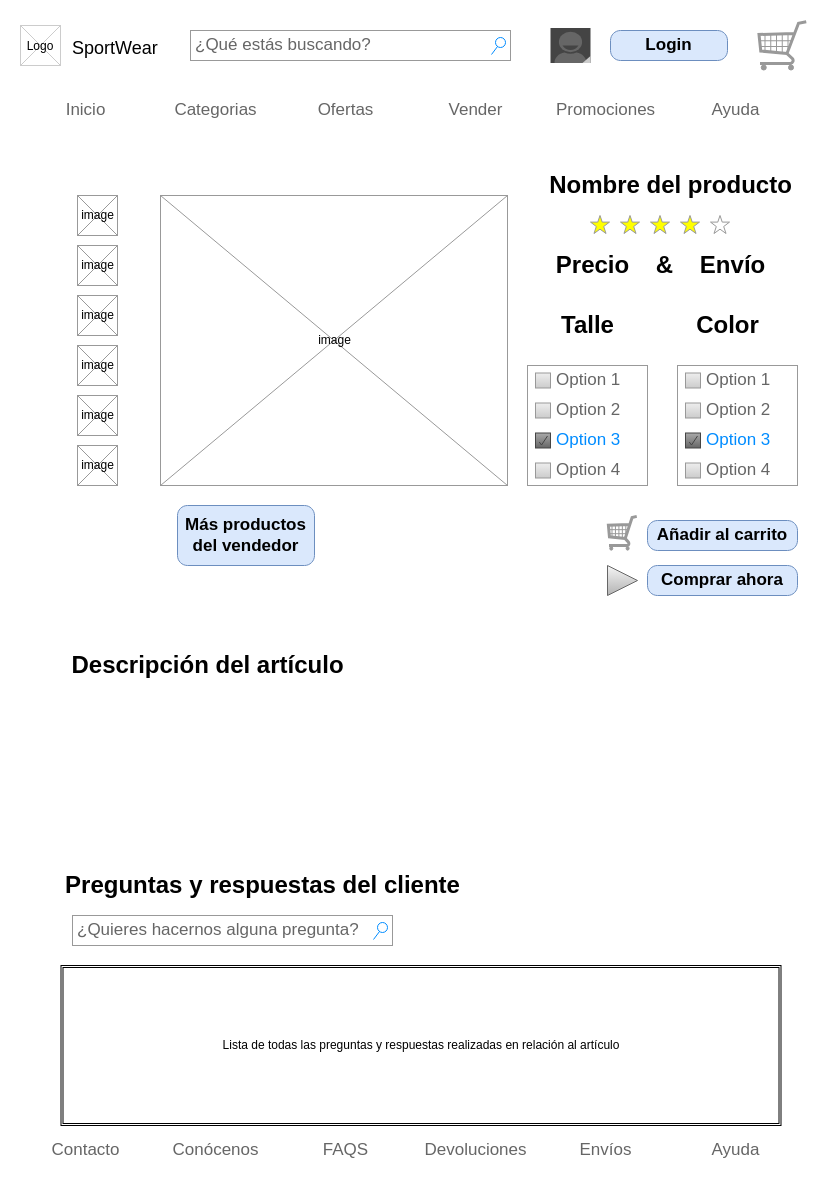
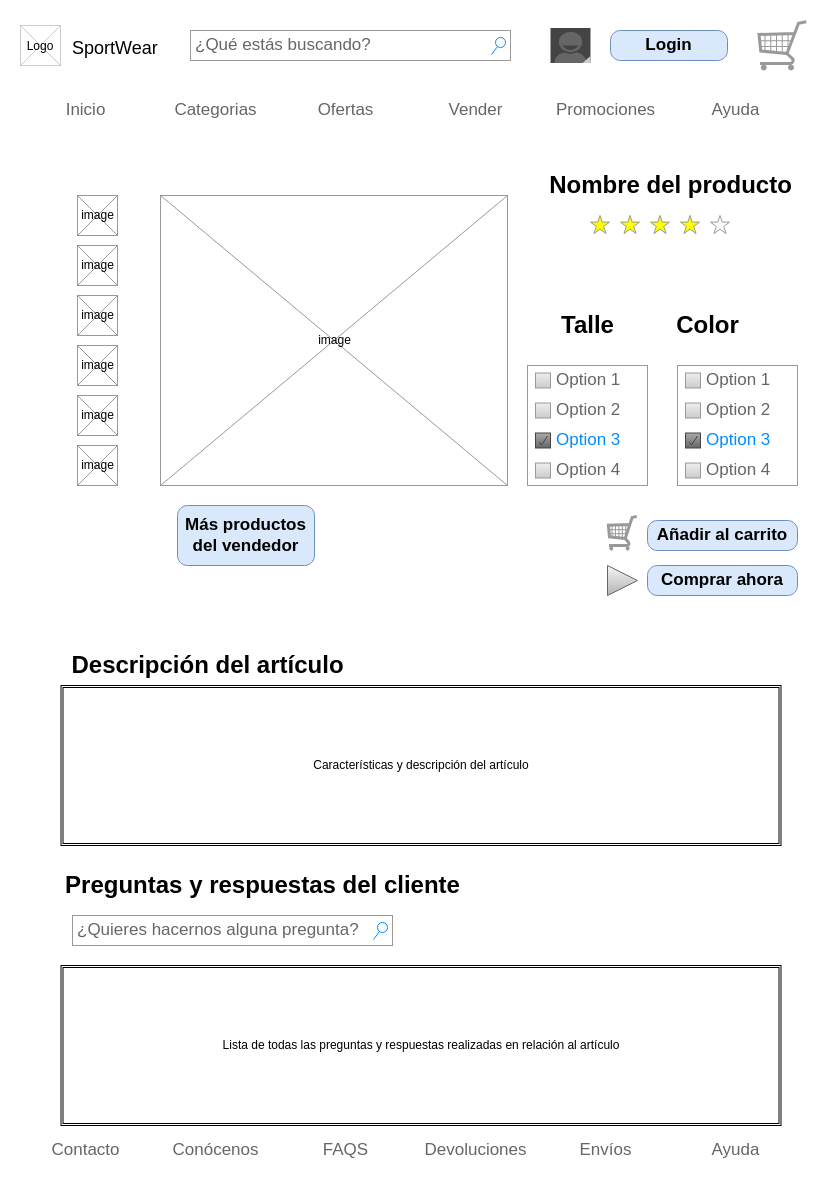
node "Precio & Envío": removed
node "Color": moved (728, 326) -> (708, 326)
node "Características y descripción del artículo": added
